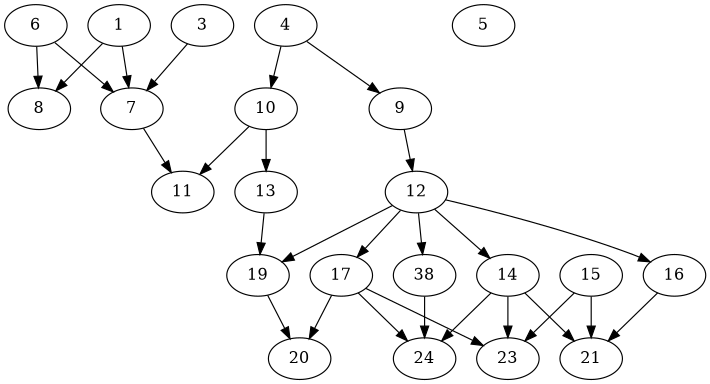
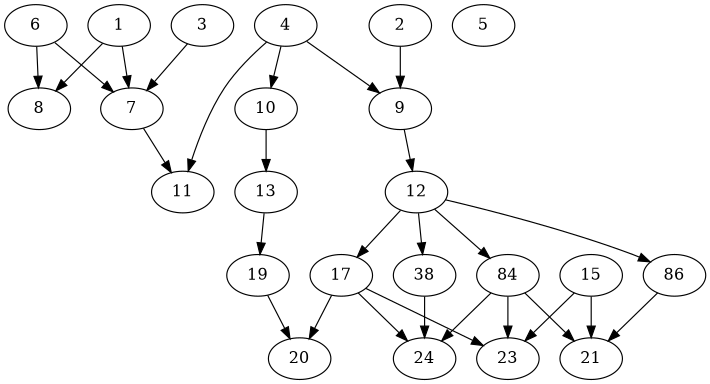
node "2": added
edge "10" -> "11": now "4" -> "11"
edge "12" -> "19": removed
node "14": label "14" -> "84"
node "16": label "16" -> "86"
